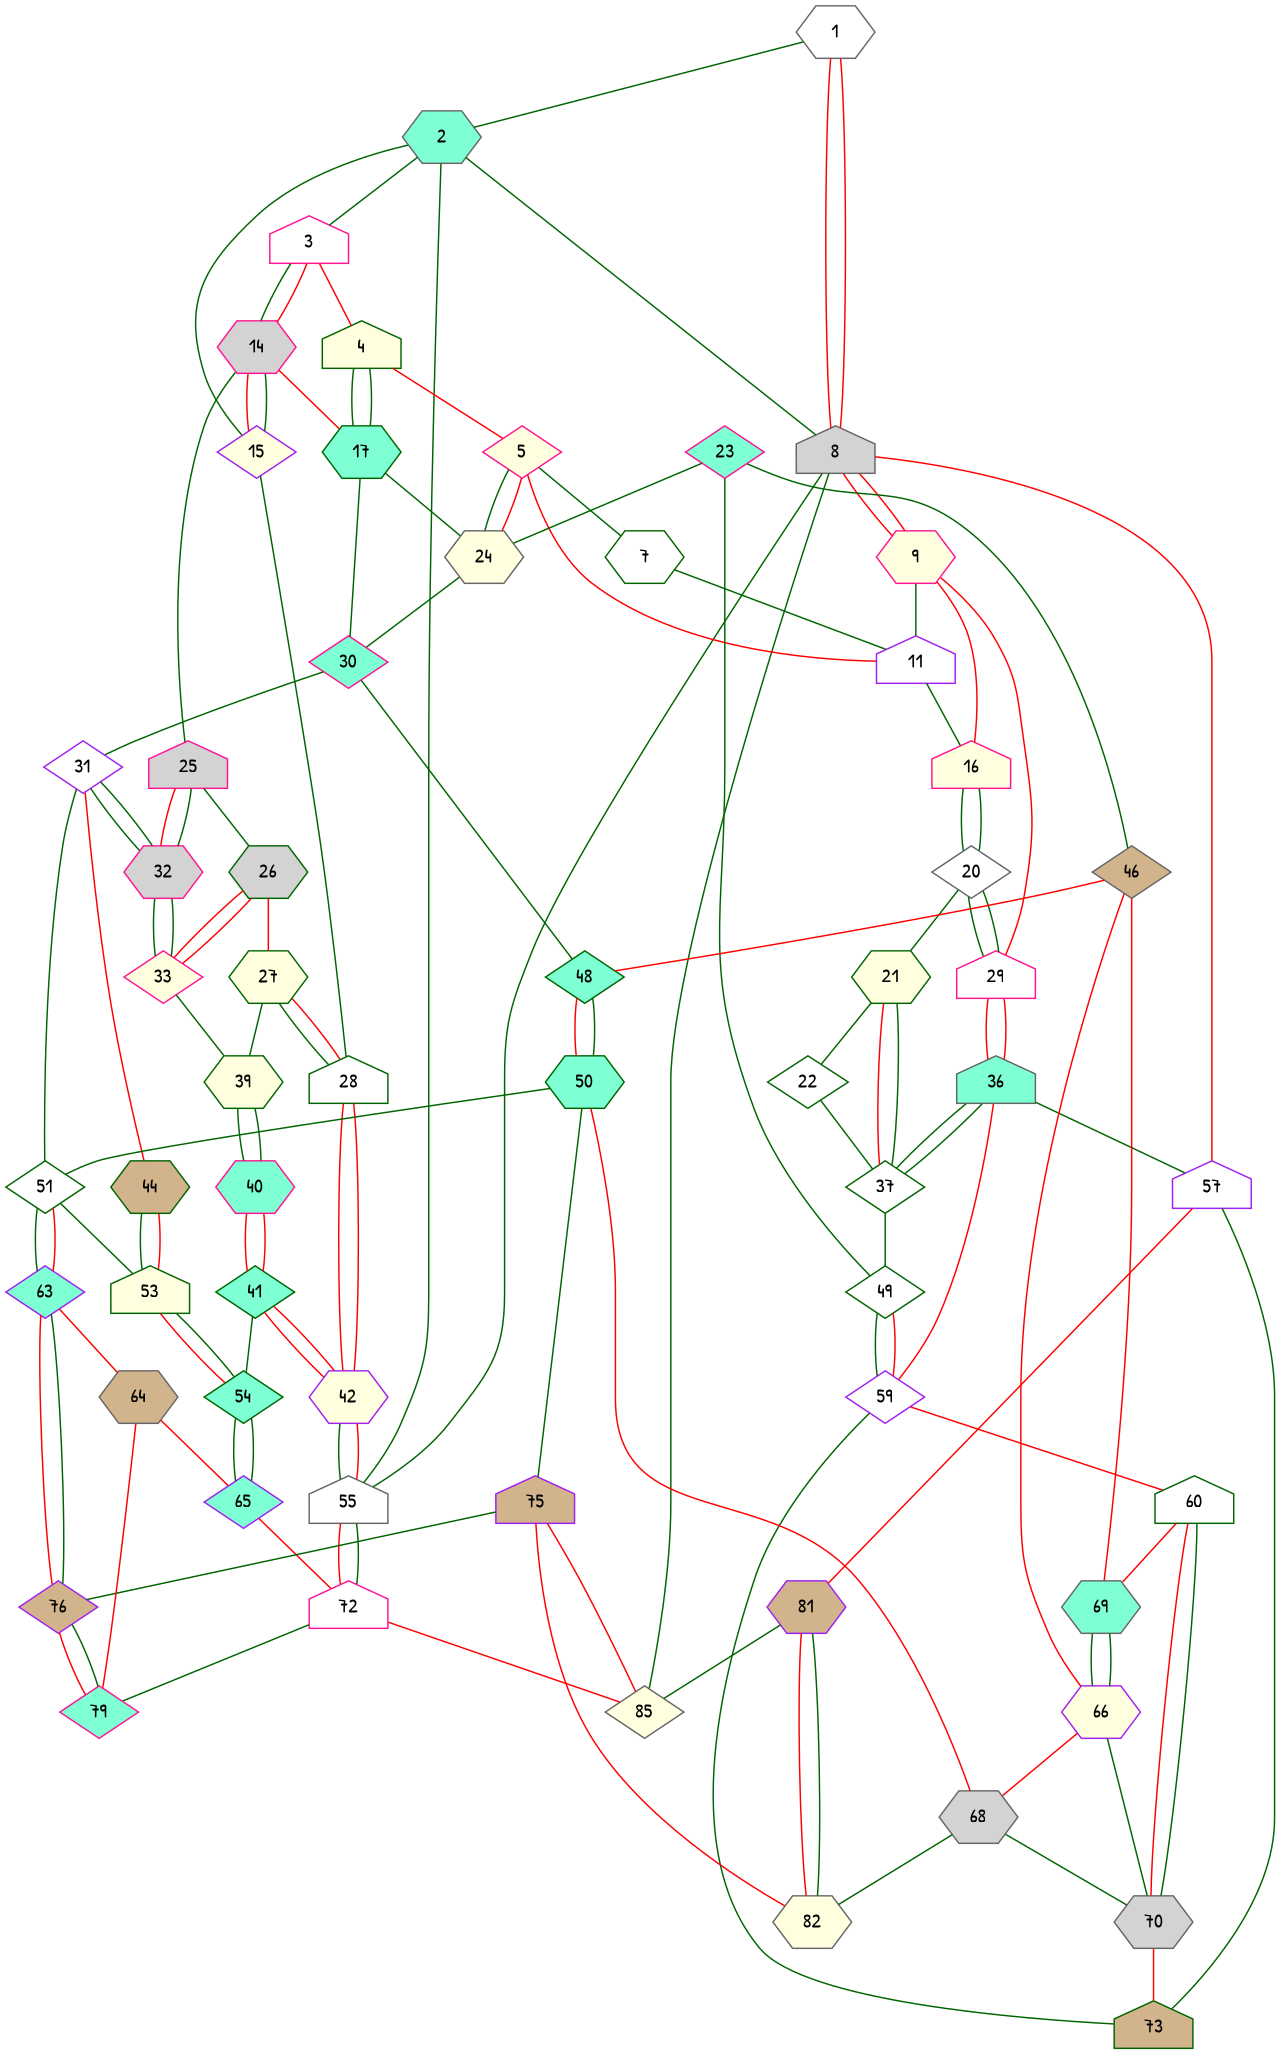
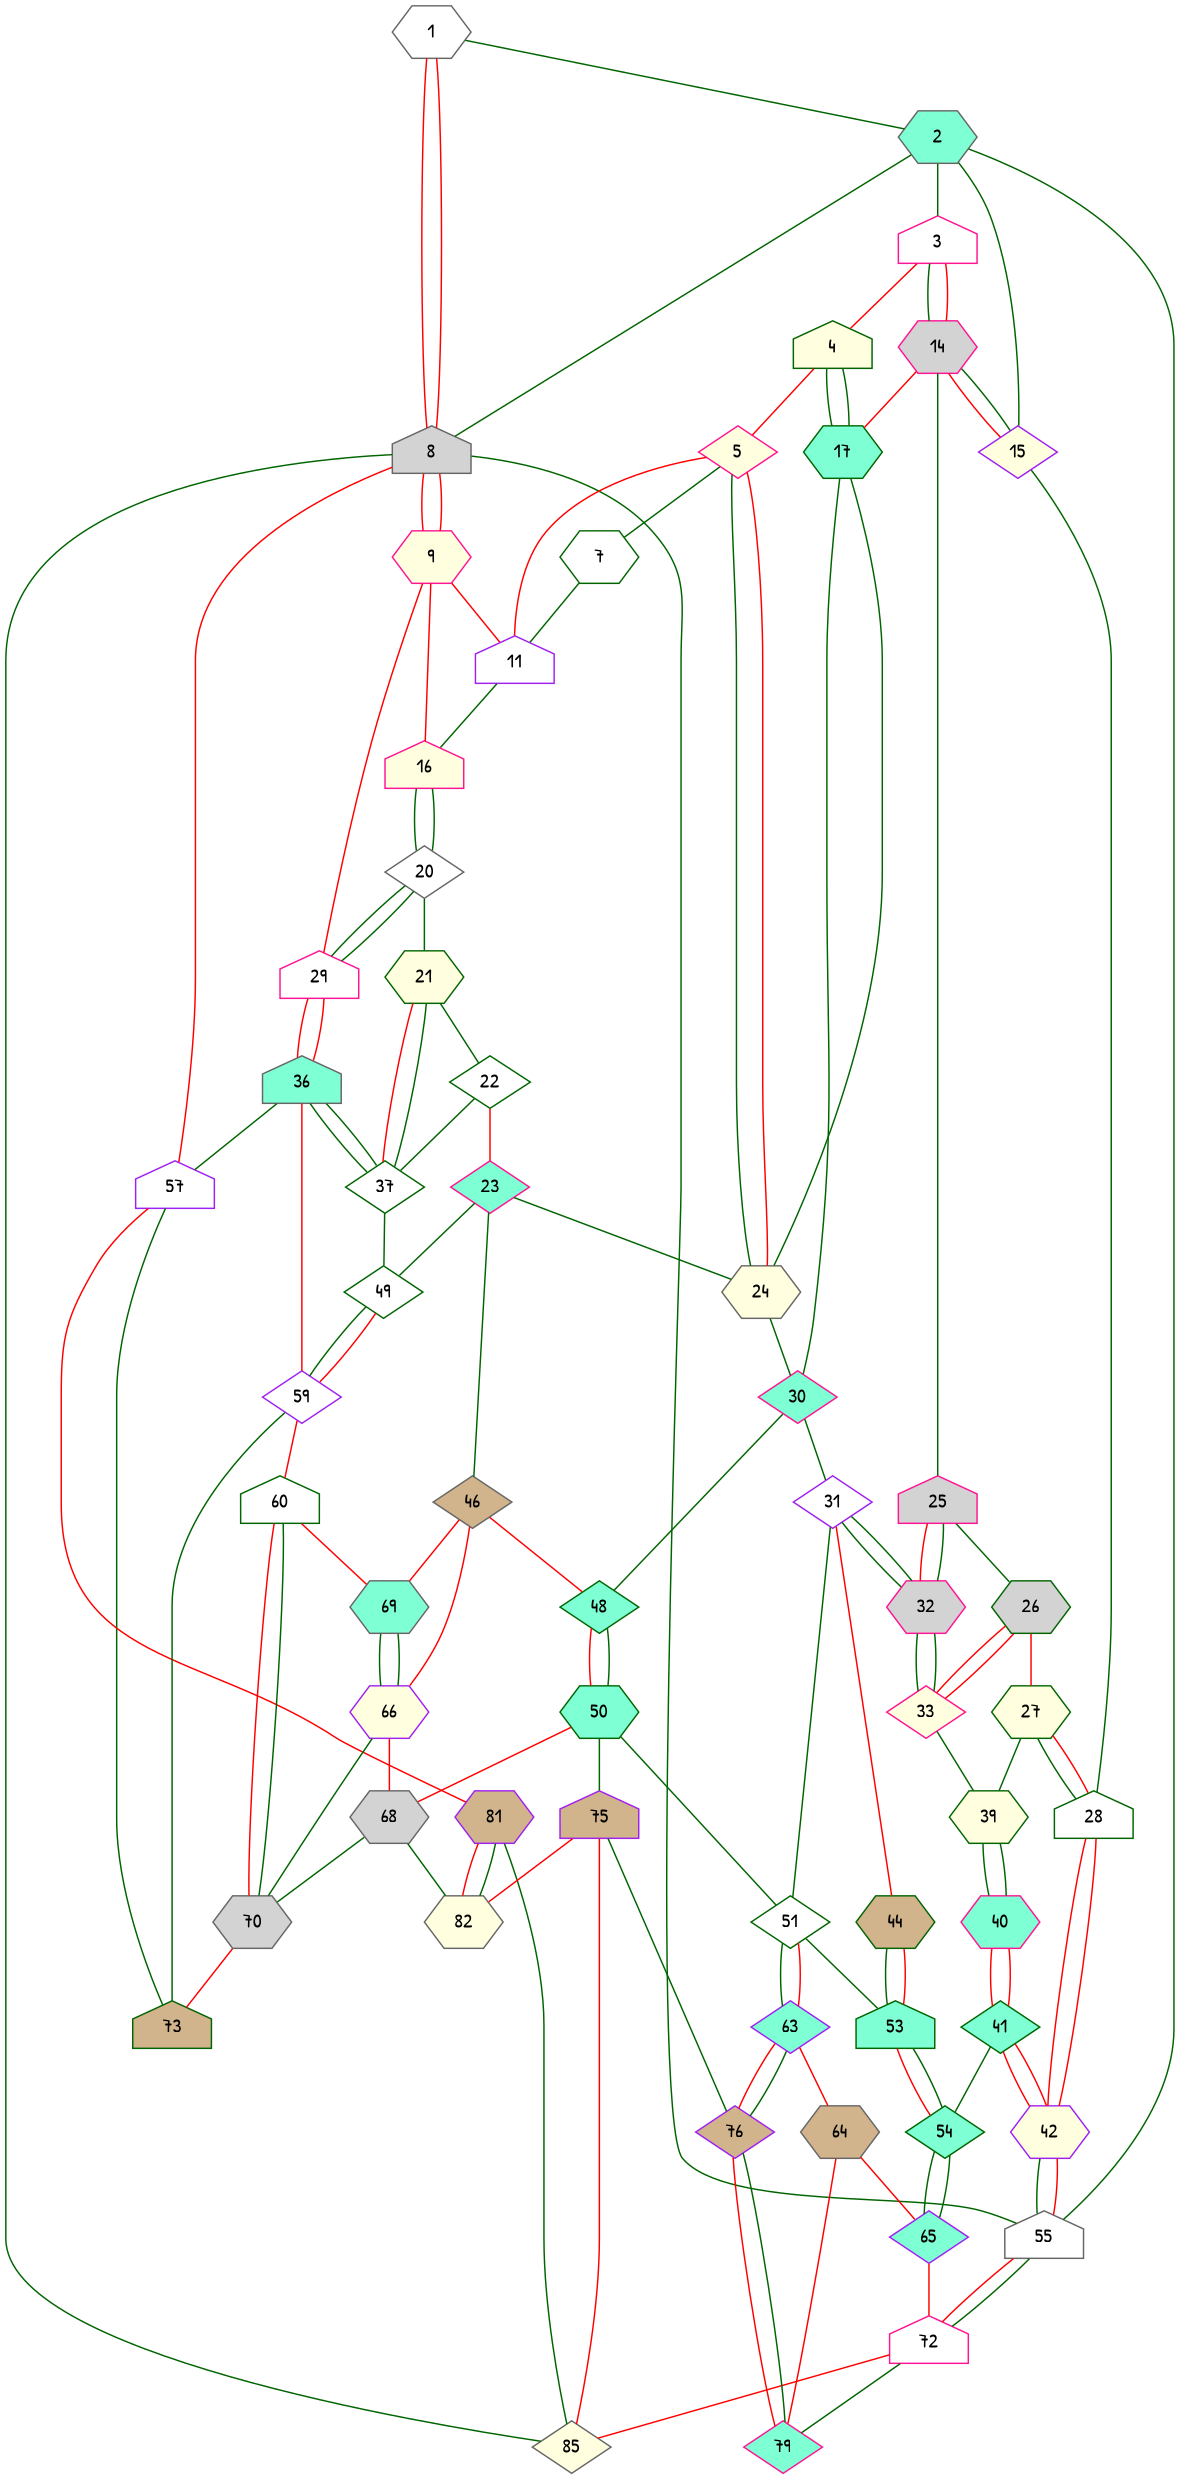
edge "9" -- "11": color darkgreen -> red
edge "22" -- "23": added
node "53": fillcolor lightyellow -> aquamarine
